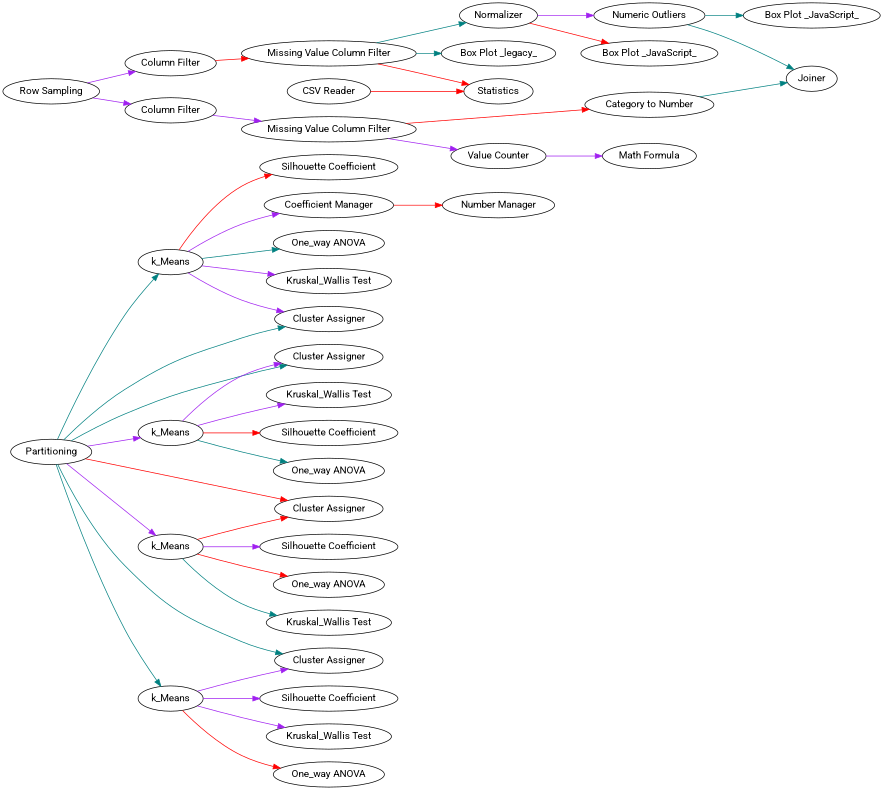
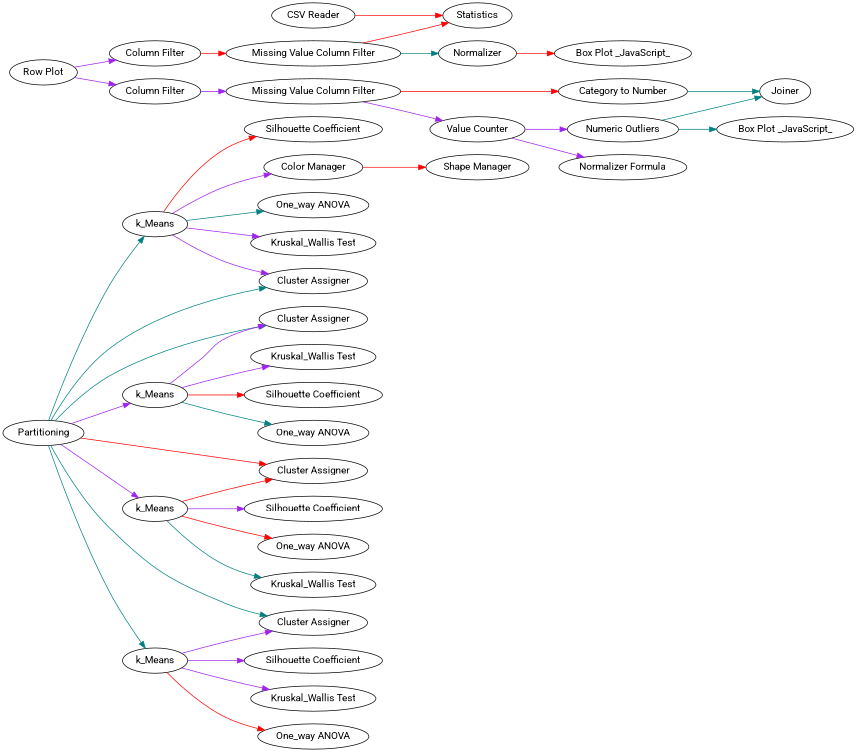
edge "Normalizer" -> "Numeric Outliers": now "Value Counter" -> "Numeric Outliers"
node "Box Plot _legacy_": removed
node "Row Sampling": label "Row Sampling" -> "Row Plot"
node "Math Formula": label "Math Formula" -> "Normalizer Formula"
node "Coefficient Manager": label "Coefficient Manager" -> "Color Manager"
node "Number Manager": label "Number Manager" -> "Shape Manager"
